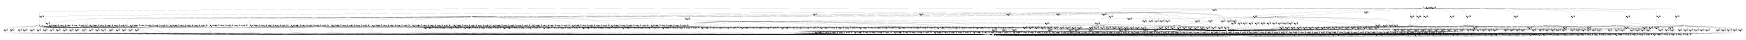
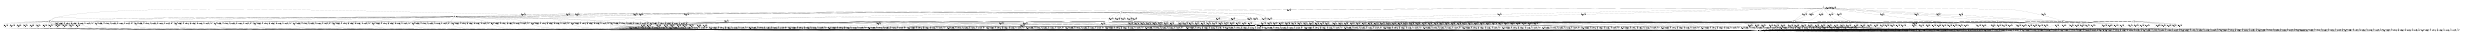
edge "0" -> "10": removed, label "[obs=5]/(a1)"
edge "19" -> "18": now "19" -> "11"
